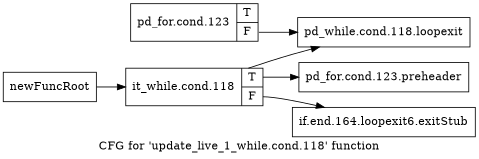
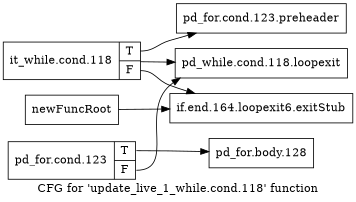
edge "newFuncRoot" -> "it_while.cond.118": now "newFuncRoot" -> "if.end.164.loopexit6.exitStub"
node "pd_for.body.128": added
